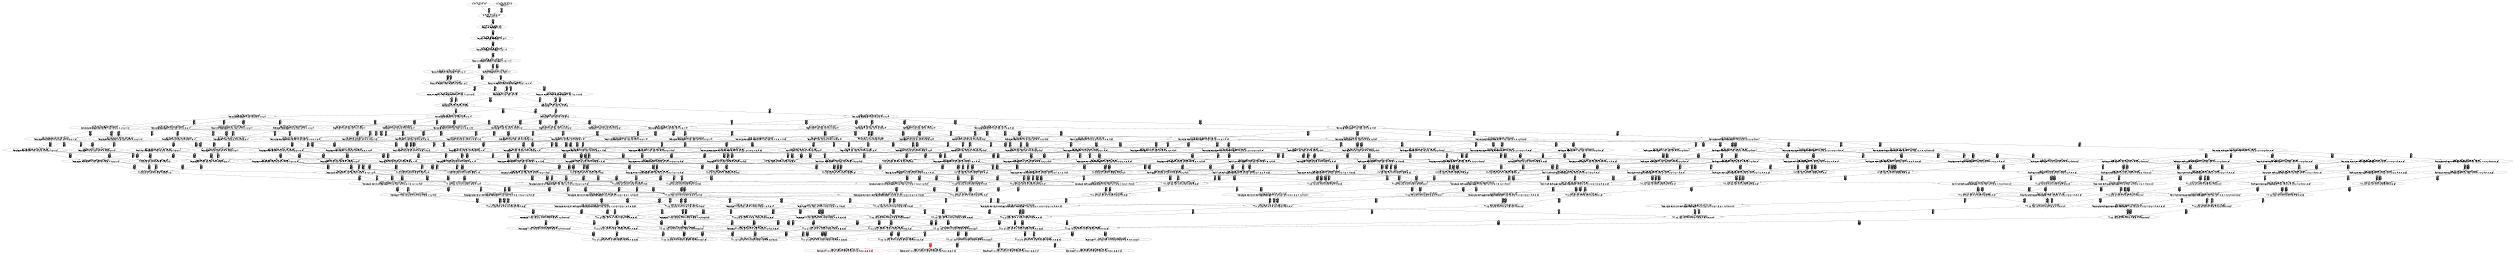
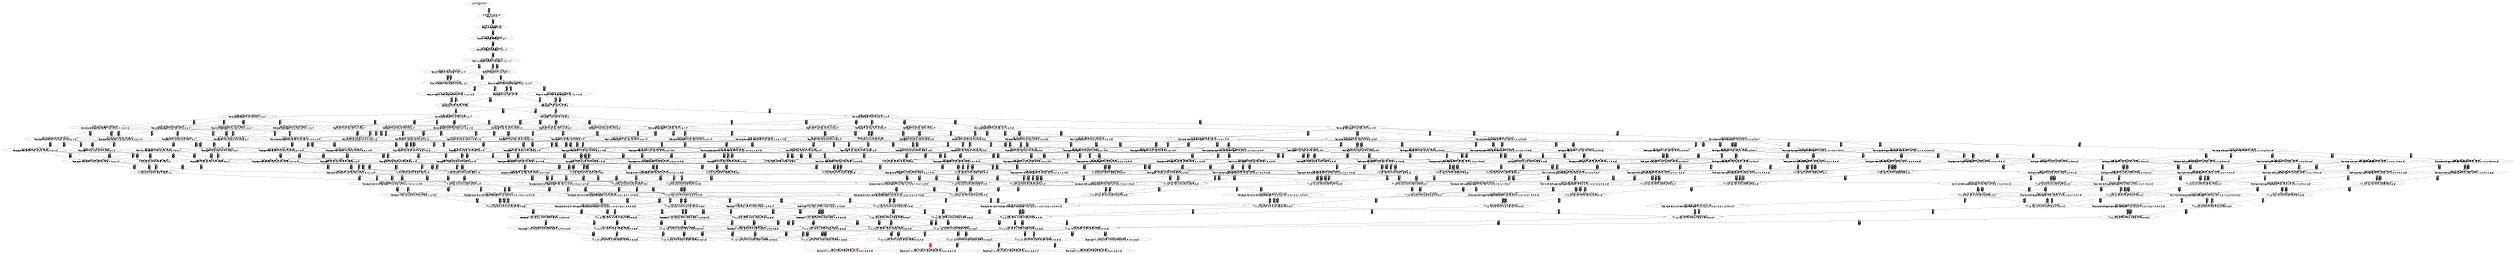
node "S1: [0, 0] [0, 0] [0, 0] [9, 12] {T0J0:9-12}{1}": removed
